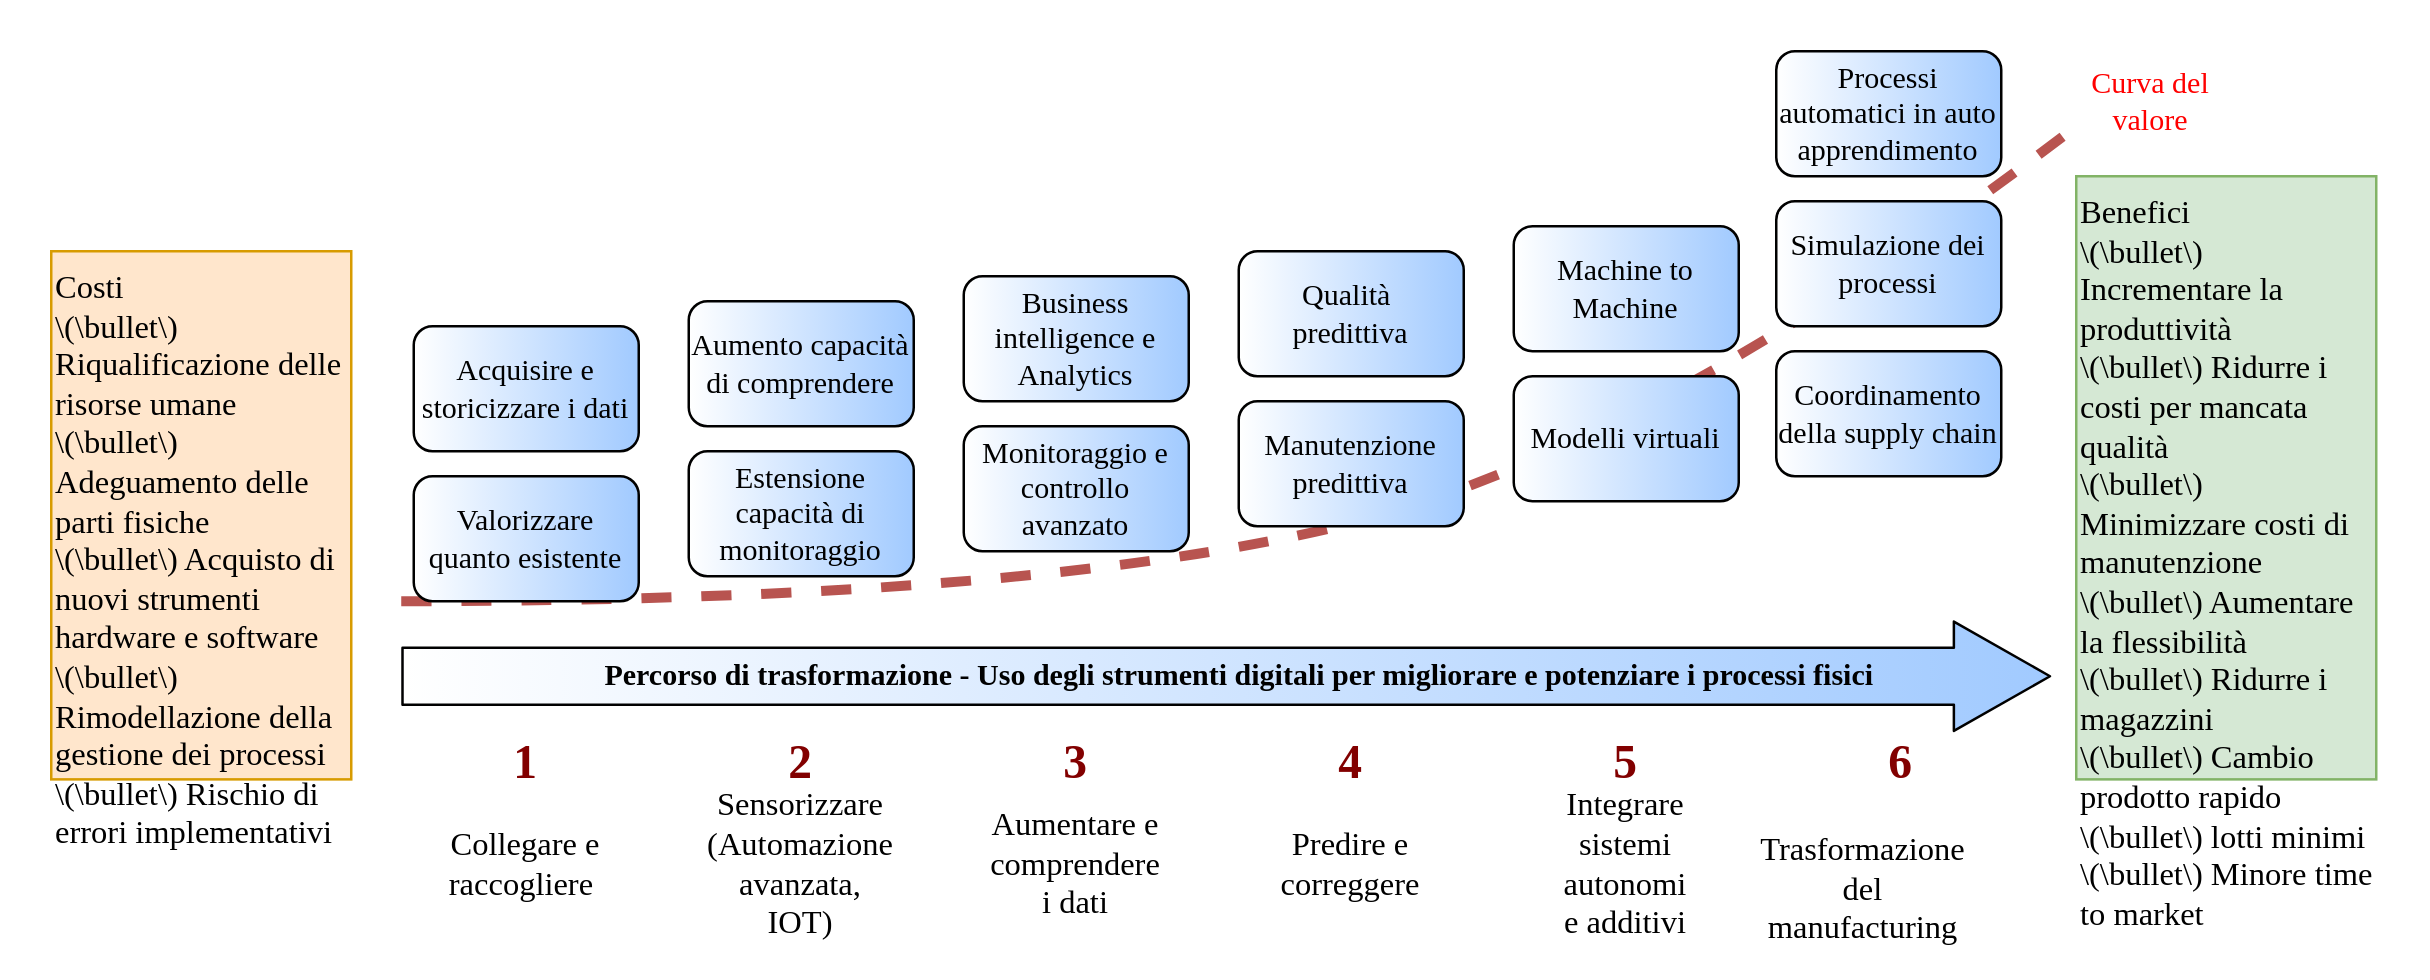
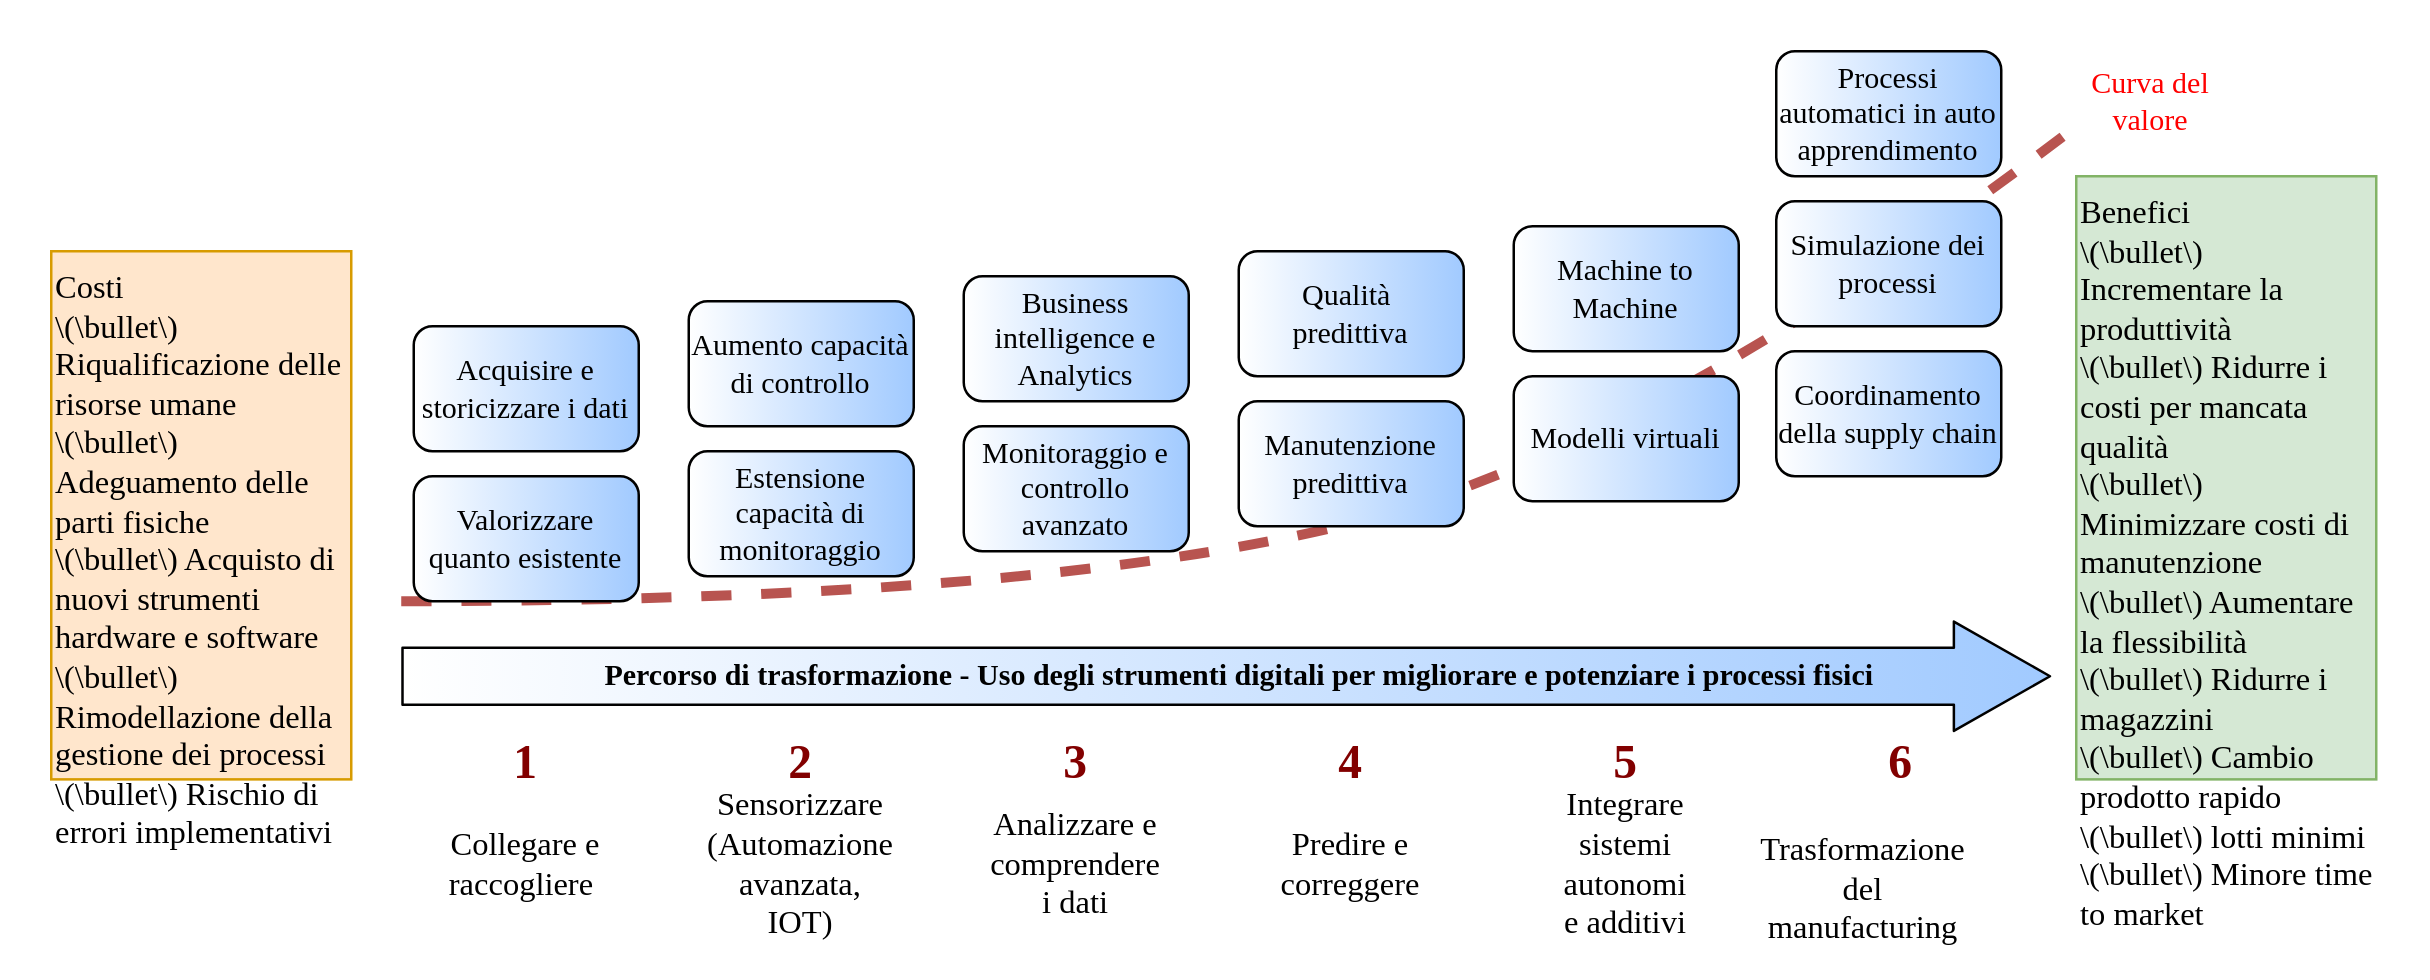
node "Aumento capacità di comprendere": label "Aumento capacità di comprendere" -> "Aumento capacità di controllo"
node "Aumentare e comprendere i dati": label "Aumentare e comprendere i dati" -> "Analizzare e comprendere i dati"
